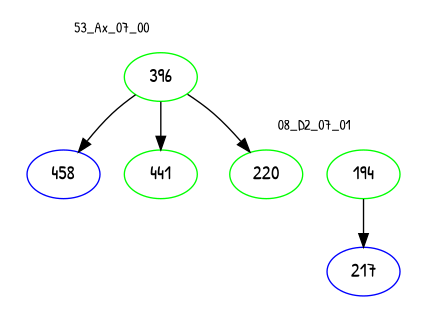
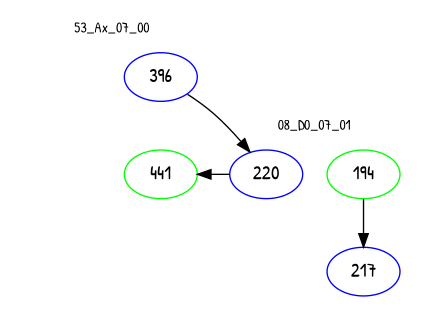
node "396": color green -> blue
edge "396" -> "441": now "220" -> "441"
cluster "08_D2_07_01": label "08_D2_07_01" -> "08_D0_07_01"
node "458": removed
node "220": color green -> blue
